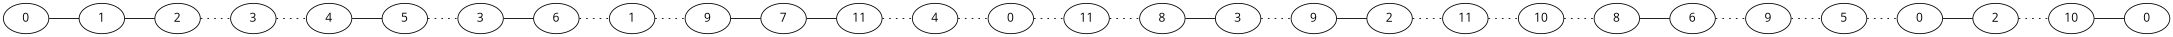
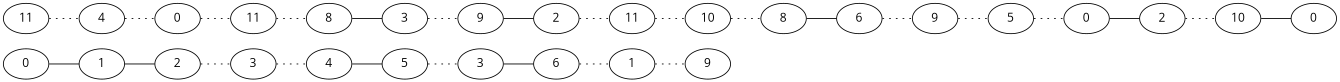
node "7": removed
